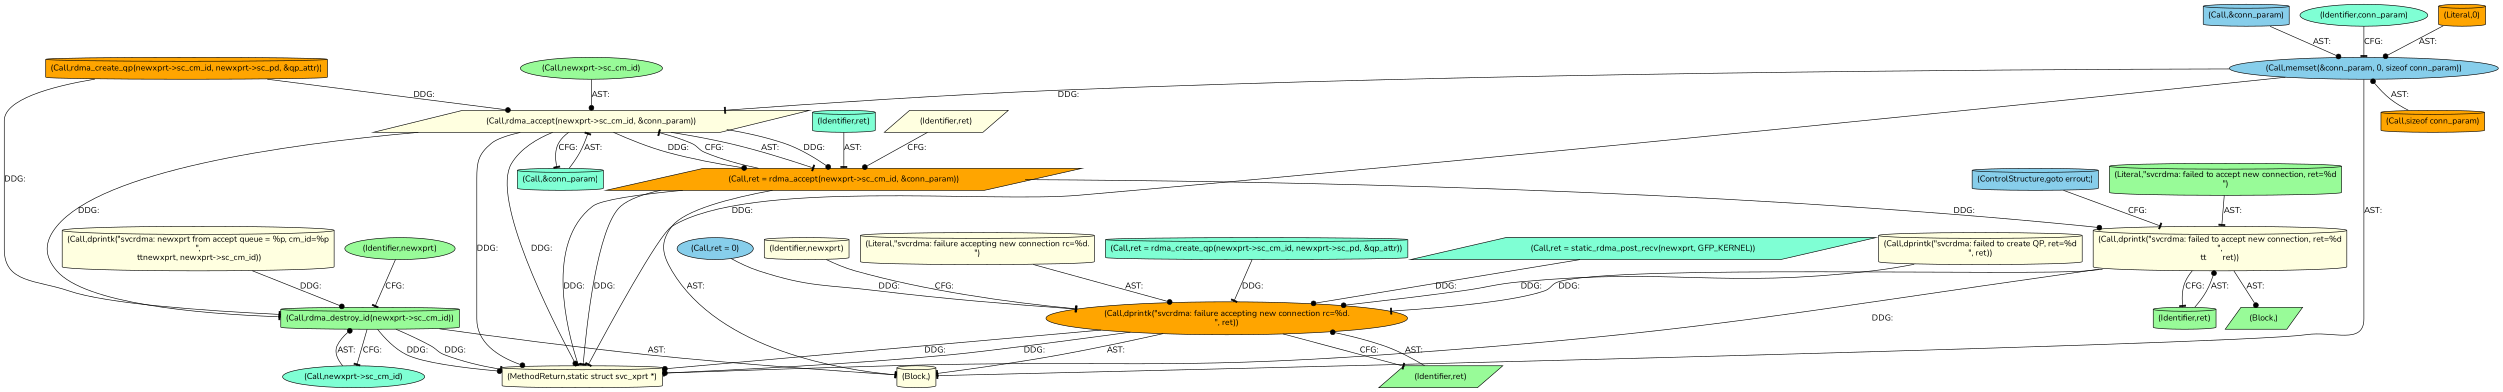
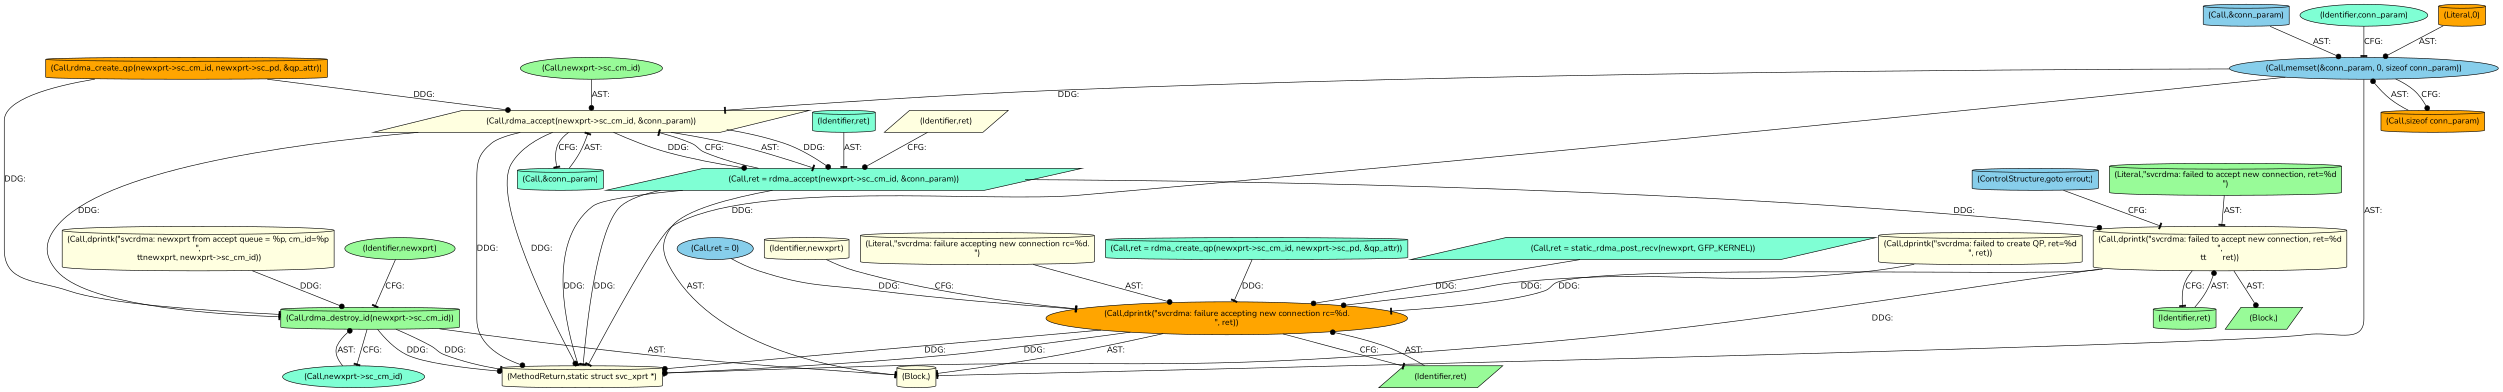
edge "(Call,memset(&conn_param, 0, sizeof conn_param))" -> "(Call,sizeof conn_param)": added, label "CFG:"
node "(Call,ret = rdma_accept(newxprt->sc_cm_id, &conn_param))": fillcolor orange -> aquamarine
